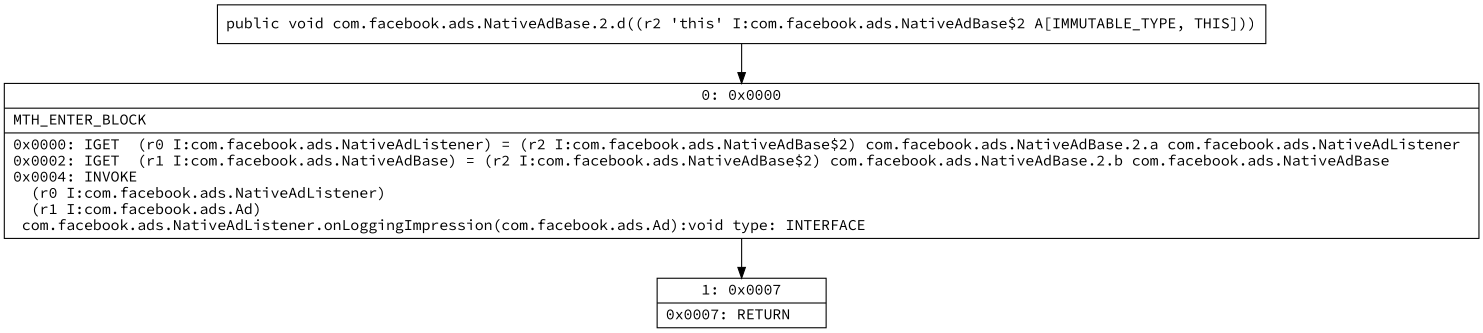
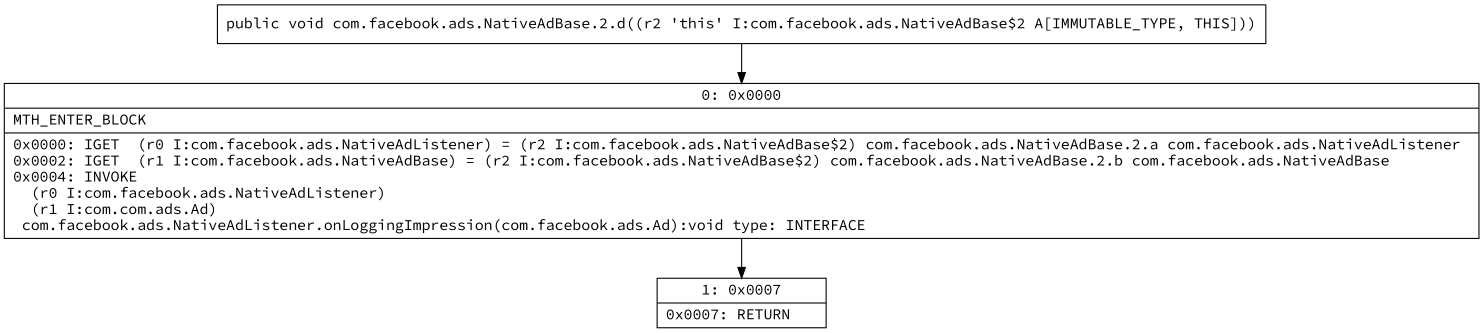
node "0: 0x0000": text "(r1 I:com.facebook.ads.Ad)" -> "(r1 I:com.com.ads.Ad)"
